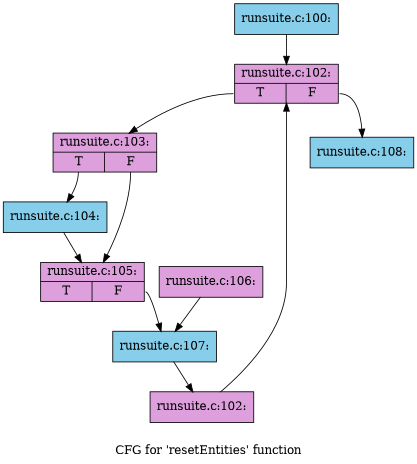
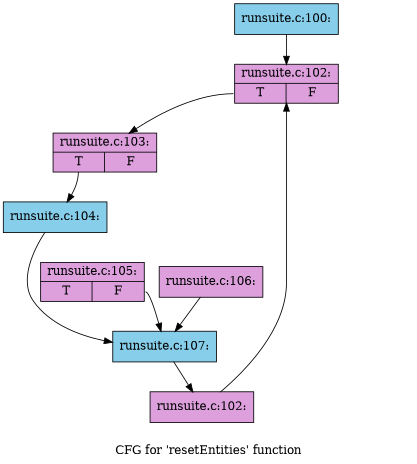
node "runsuite.c:108:": removed
edge "runsuite.c:103:" -> "runsuite.c:105:": removed
edge "runsuite.c:104:" -> "runsuite.c:105:": now "runsuite.c:104:" -> "runsuite.c:107:"
